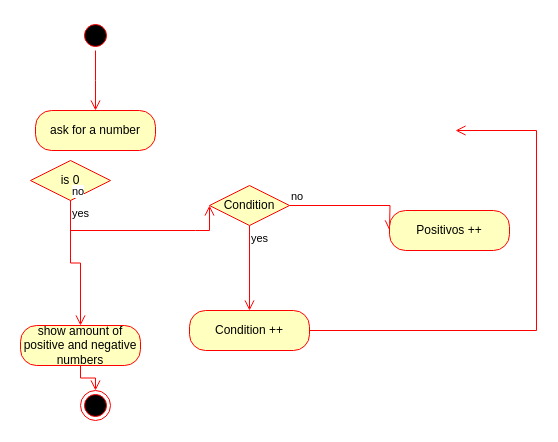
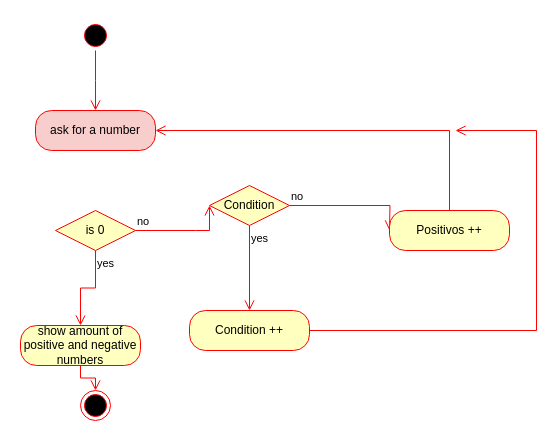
node "ask for a number": fillcolor #ffffc0 -> #f8cecc
edge "Positivos ++" -> "ask for a number": added
node "is 0": moved (71, 181) -> (96, 231)
